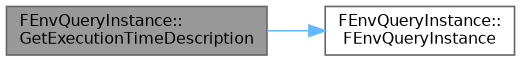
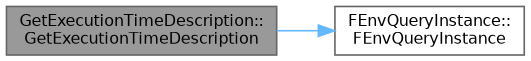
node "FEnvQueryInstance:: GetExecutionTimeDescription": label "FEnvQueryInstance:: GetExecutionTimeDescription" -> "GetExecutionTimeDescription:: GetExecutionTimeDescription"
